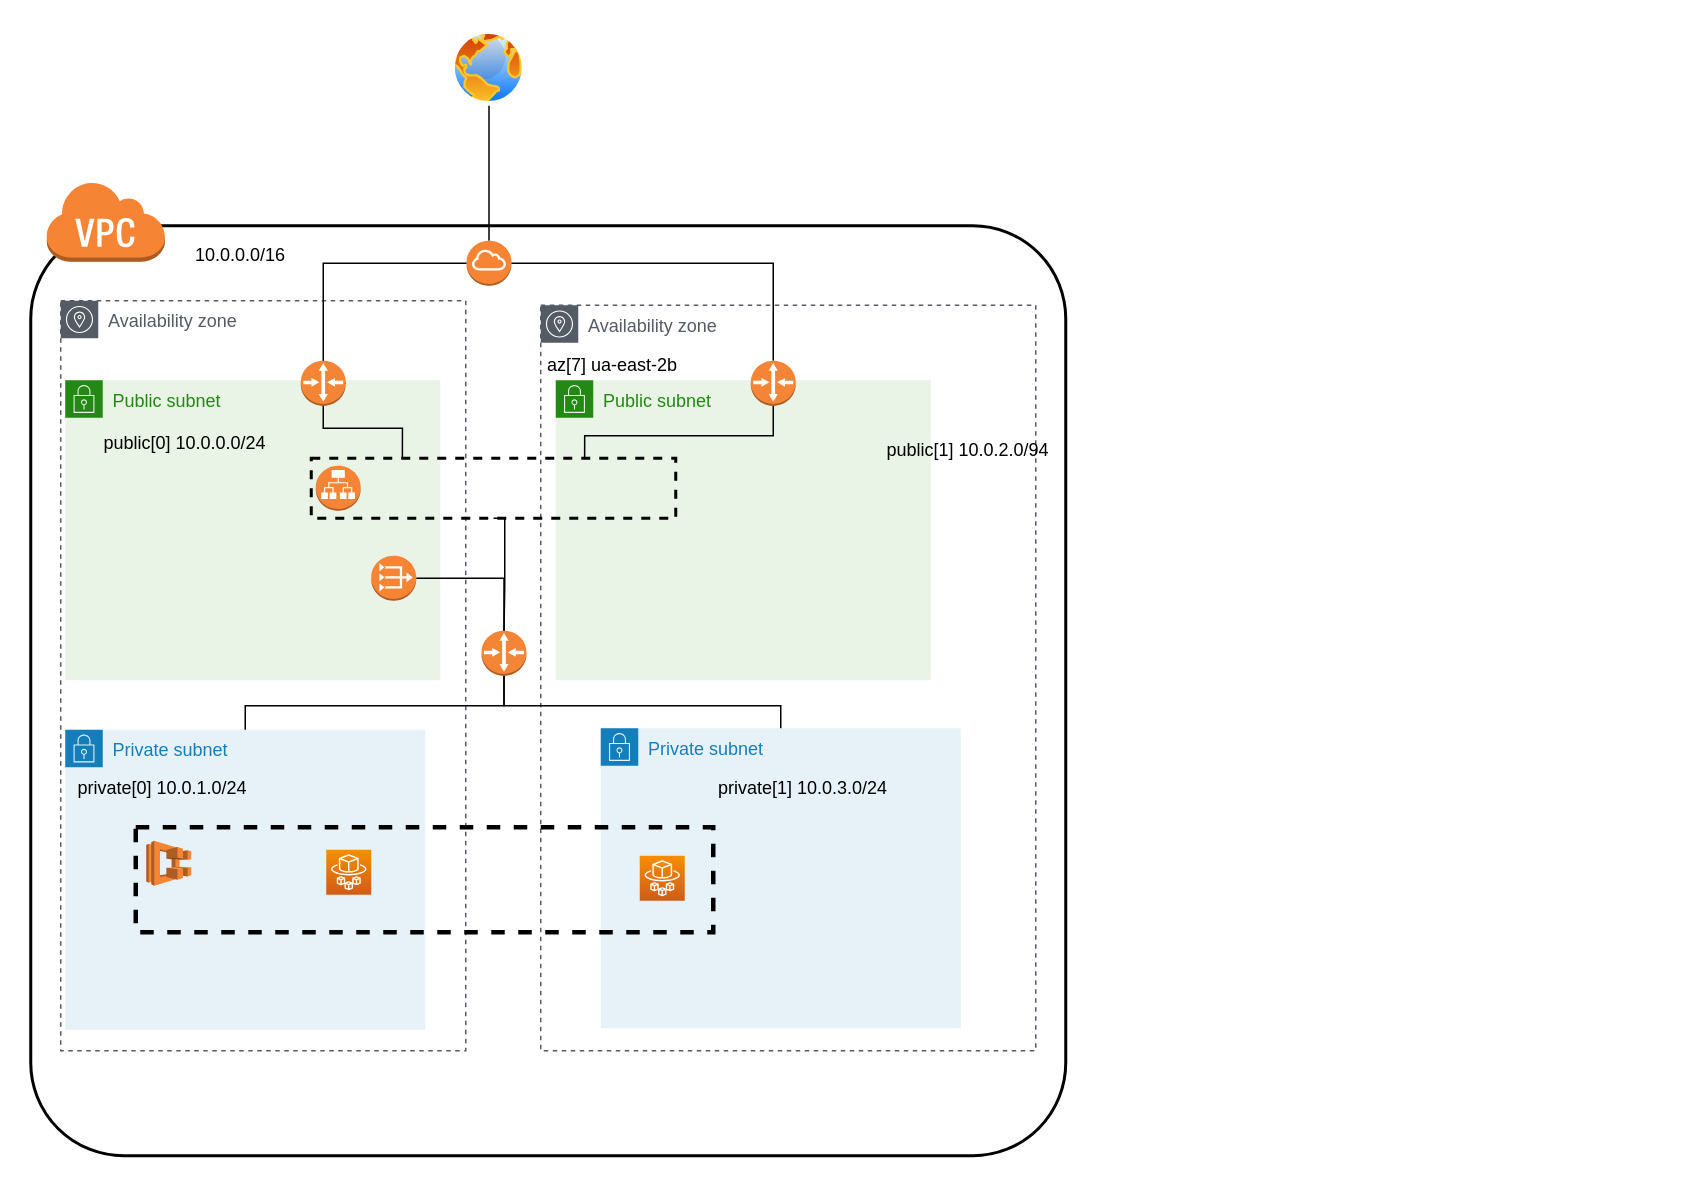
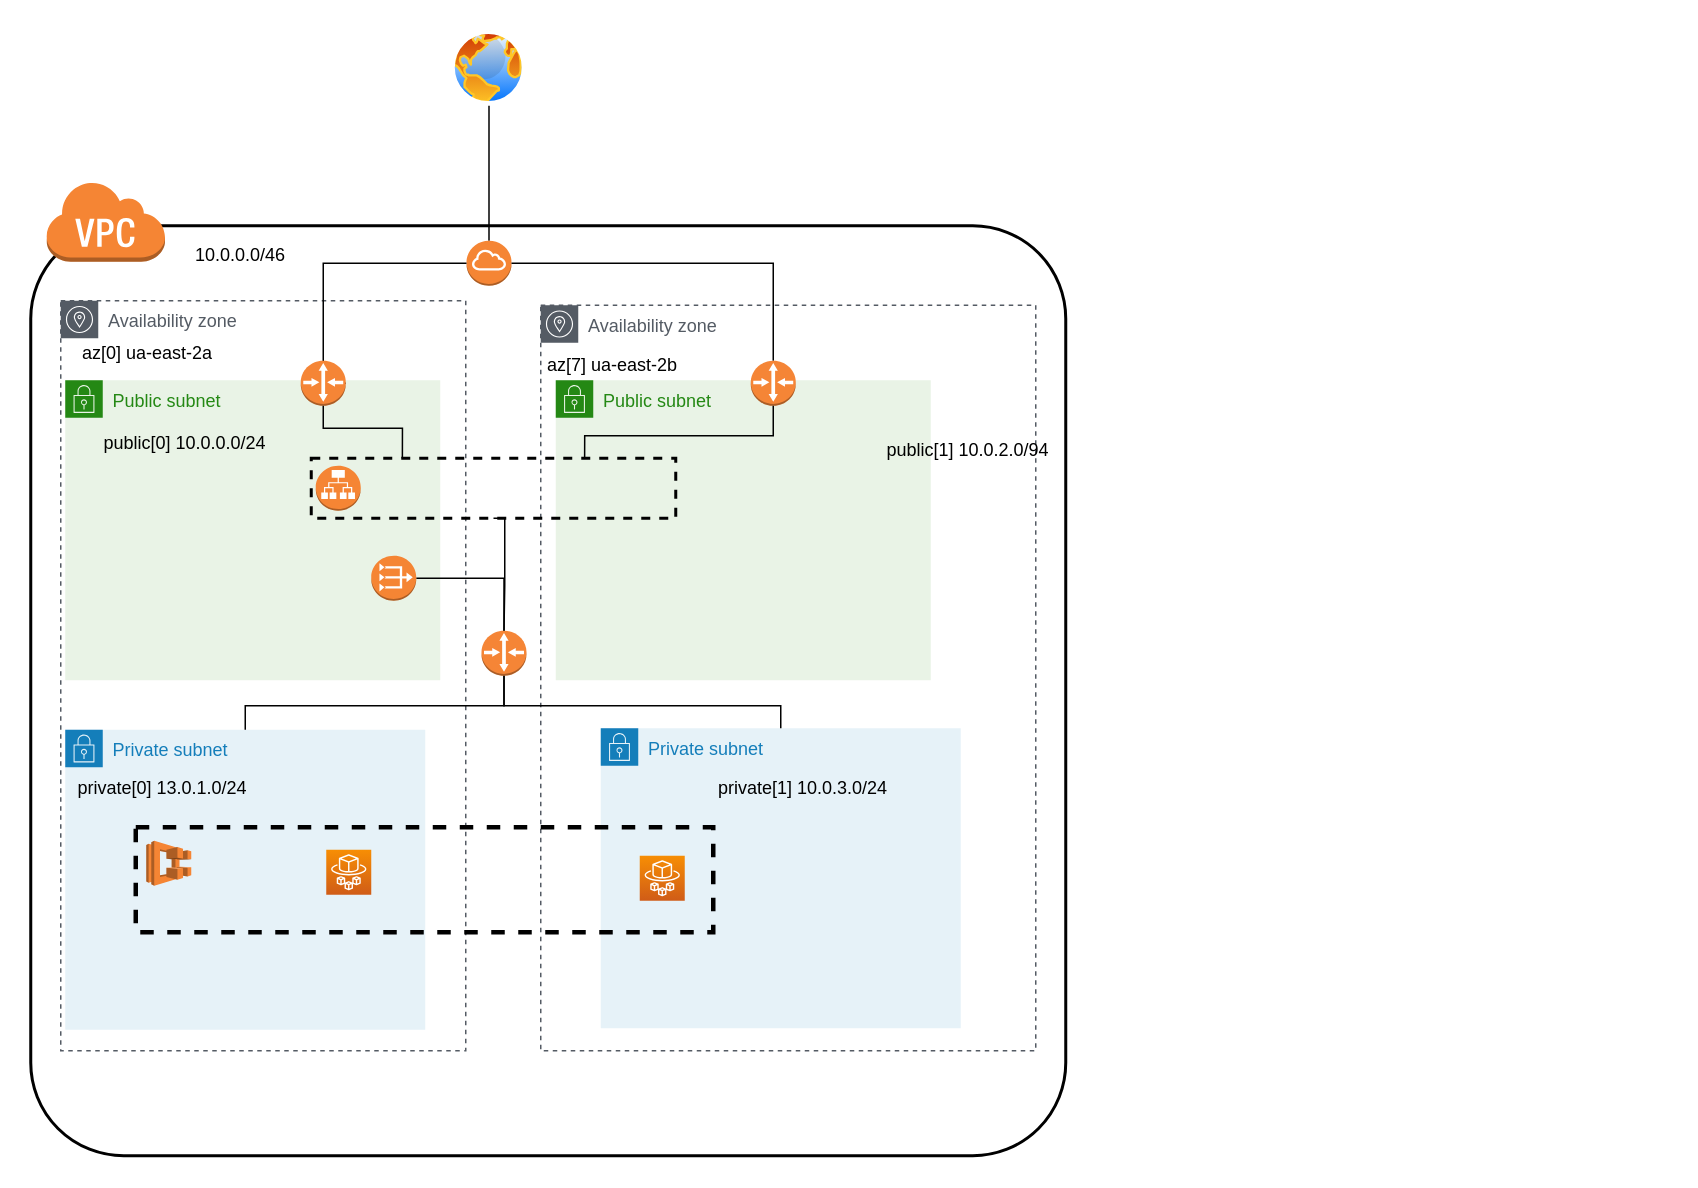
node "10.0.0.0/16": label "10.0.0.0/16" -> "10.0.0.0/46"
node "az[0] ua-east-2a": added
node "private[0] 10.0.1.0/24": label "private[0] 10.0.1.0/24" -> "private[0] 13.0.1.0/24"
